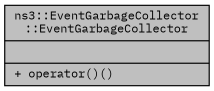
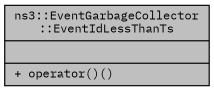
node "ns3::EventGarbageCollector": text "::EventGarbageCollector" -> "::EventIdLessThanTs"
